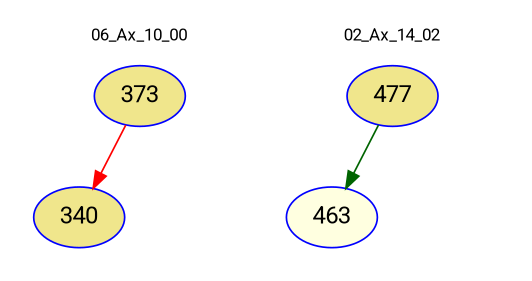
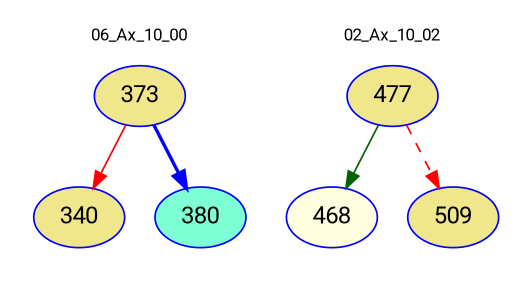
cluster "02_Ax_14_02": label "02_Ax_14_02" -> "02_Ax_10_02"
node "380": added
node "463": label "463" -> "468"
node "509": added
